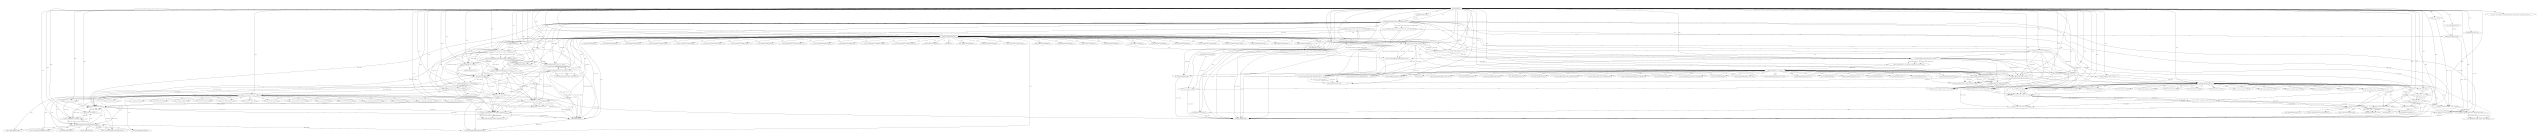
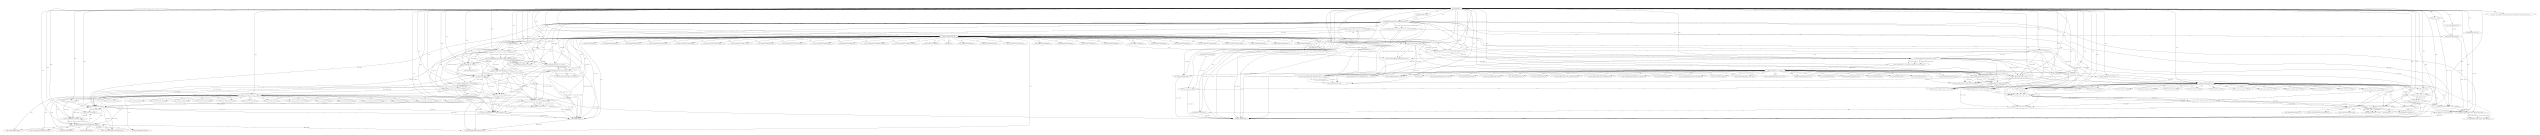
node "(FUN17,FUN17 (VAR2.VAR7->VAR22 - VAR2.VAR21))": removed
